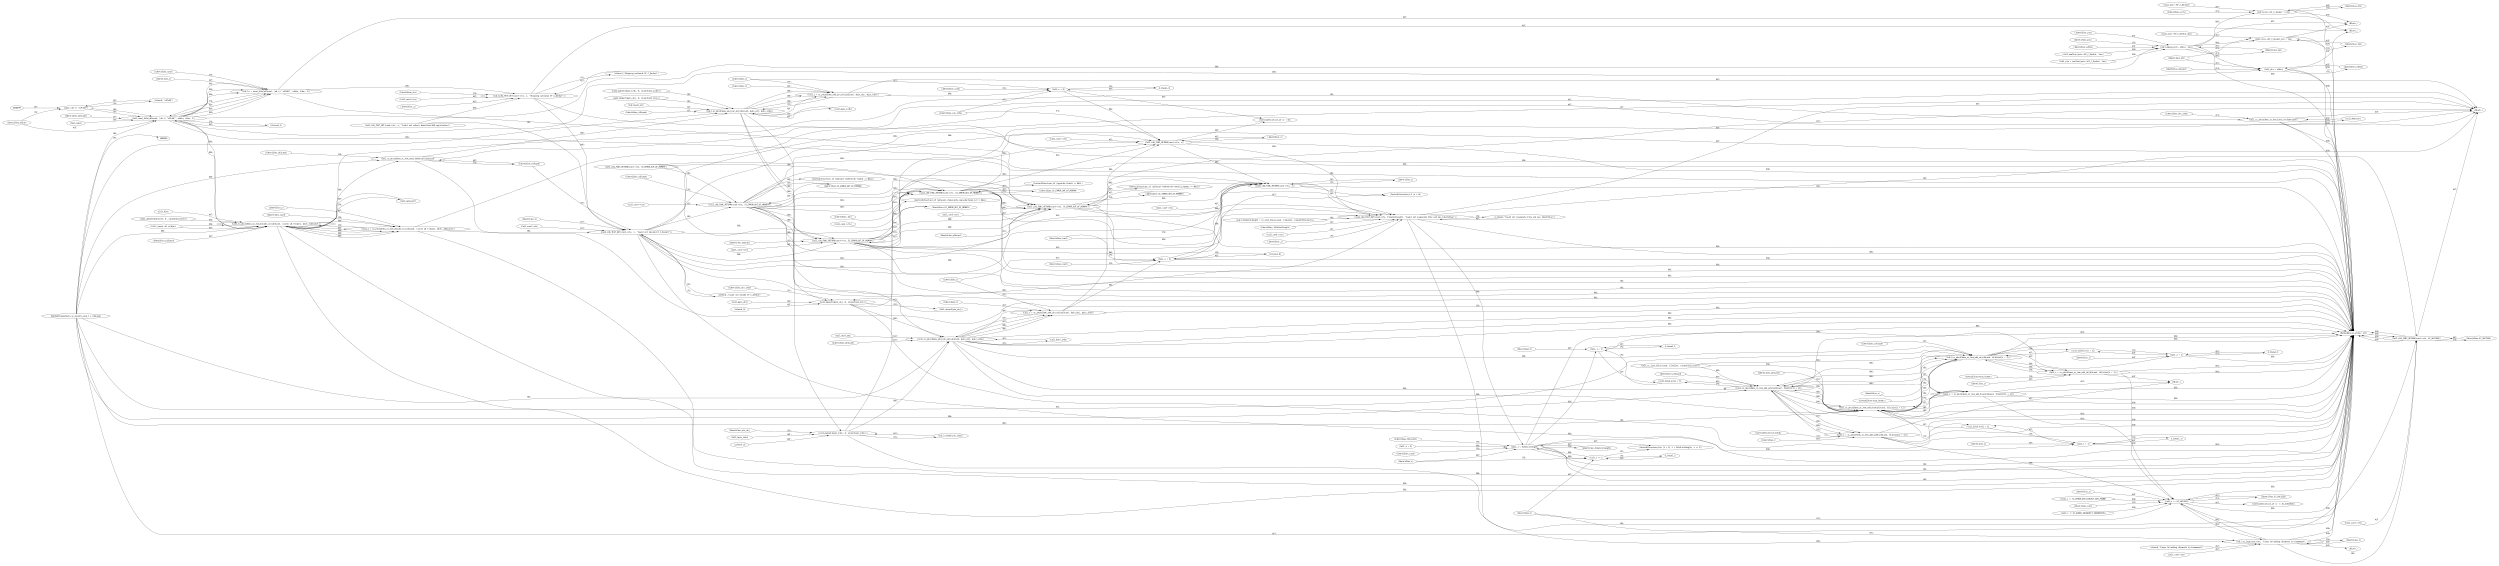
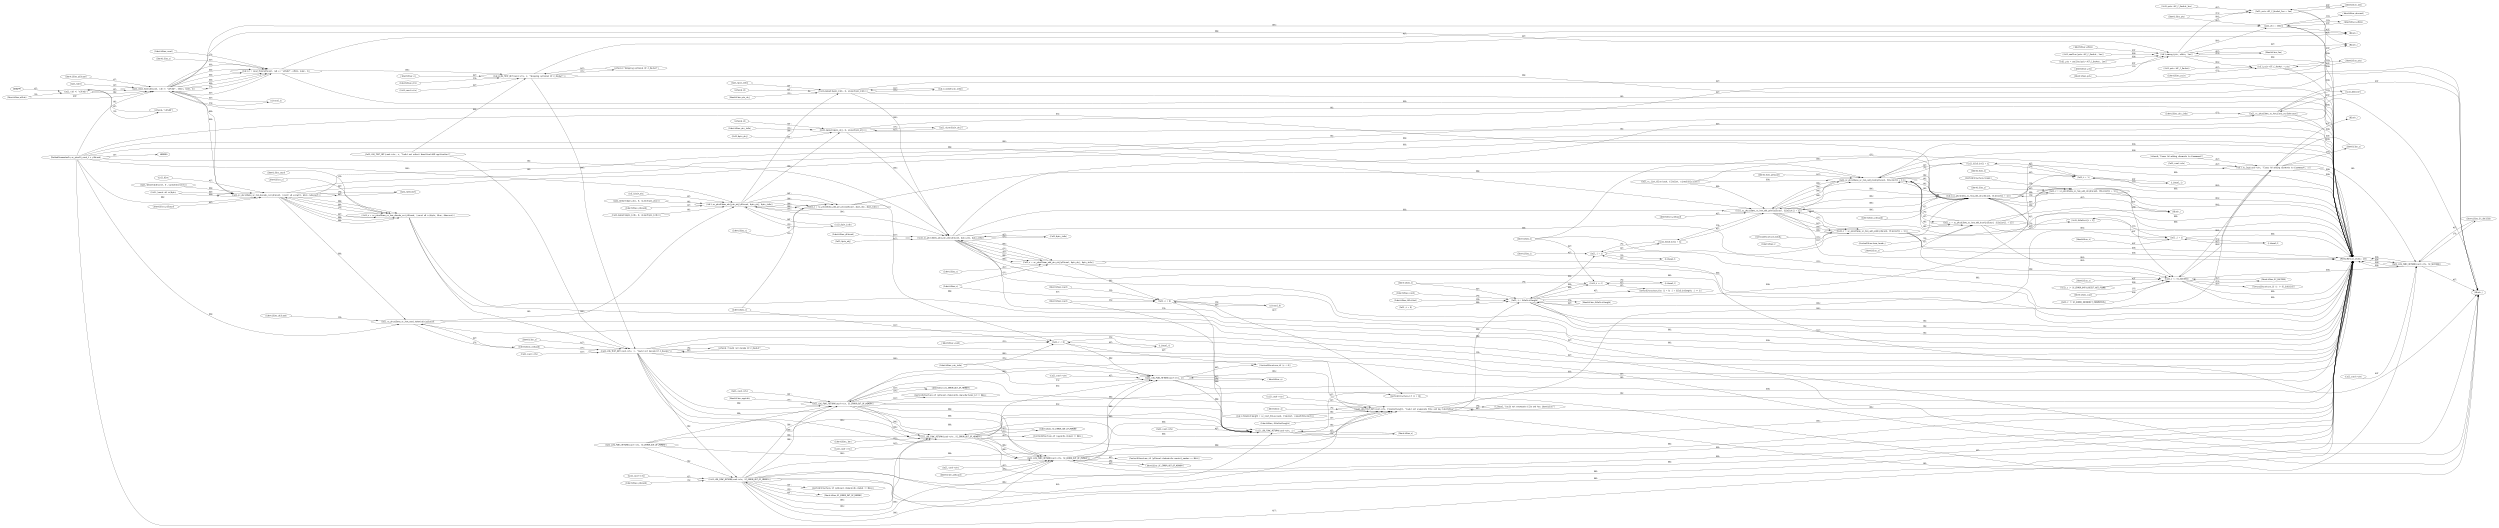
edge "(Identifier,devcert)" -> "(Call,ptr = efbin)": reversed
